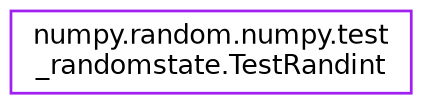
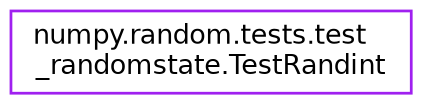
node "numpy.random.numpy.test _randomstate.TestRandint": label "numpy.random.numpy.test _randomstate.TestRandint" -> "numpy.random.tests.test _randomstate.TestRandint"
